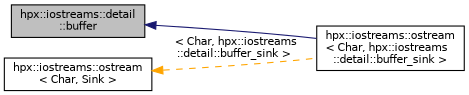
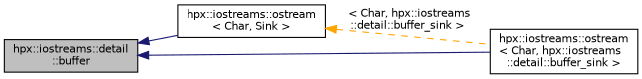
edge "hpx::iostreams::ostream < Char, Sink >" -> "hpx::iostreams::detail ::buffer": added
